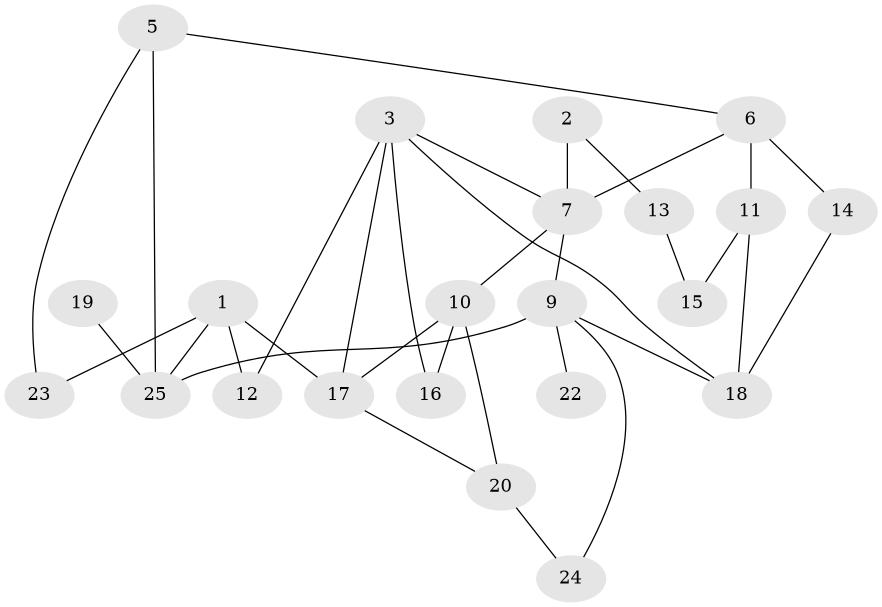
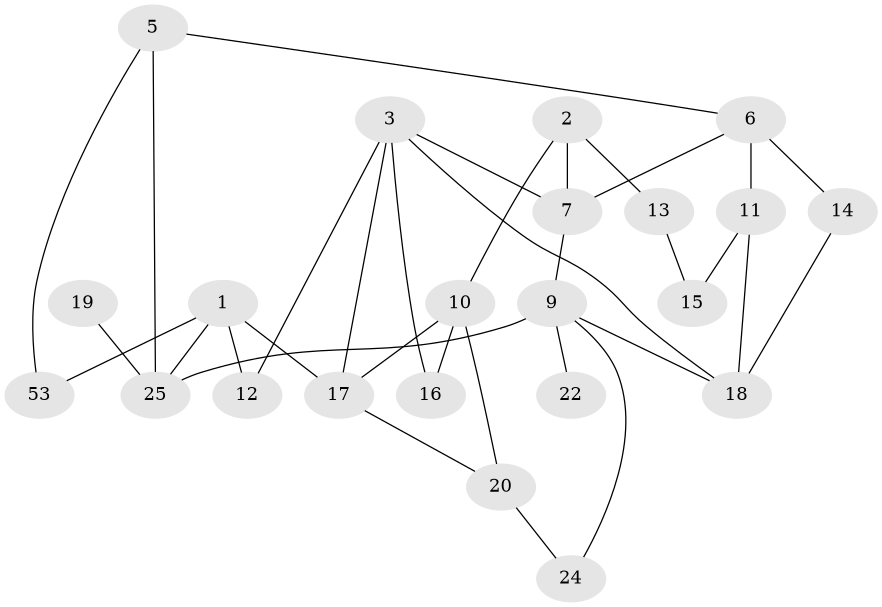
edge "7" -- "10": now "2" -- "10"
node "23": label "23" -> "53"
